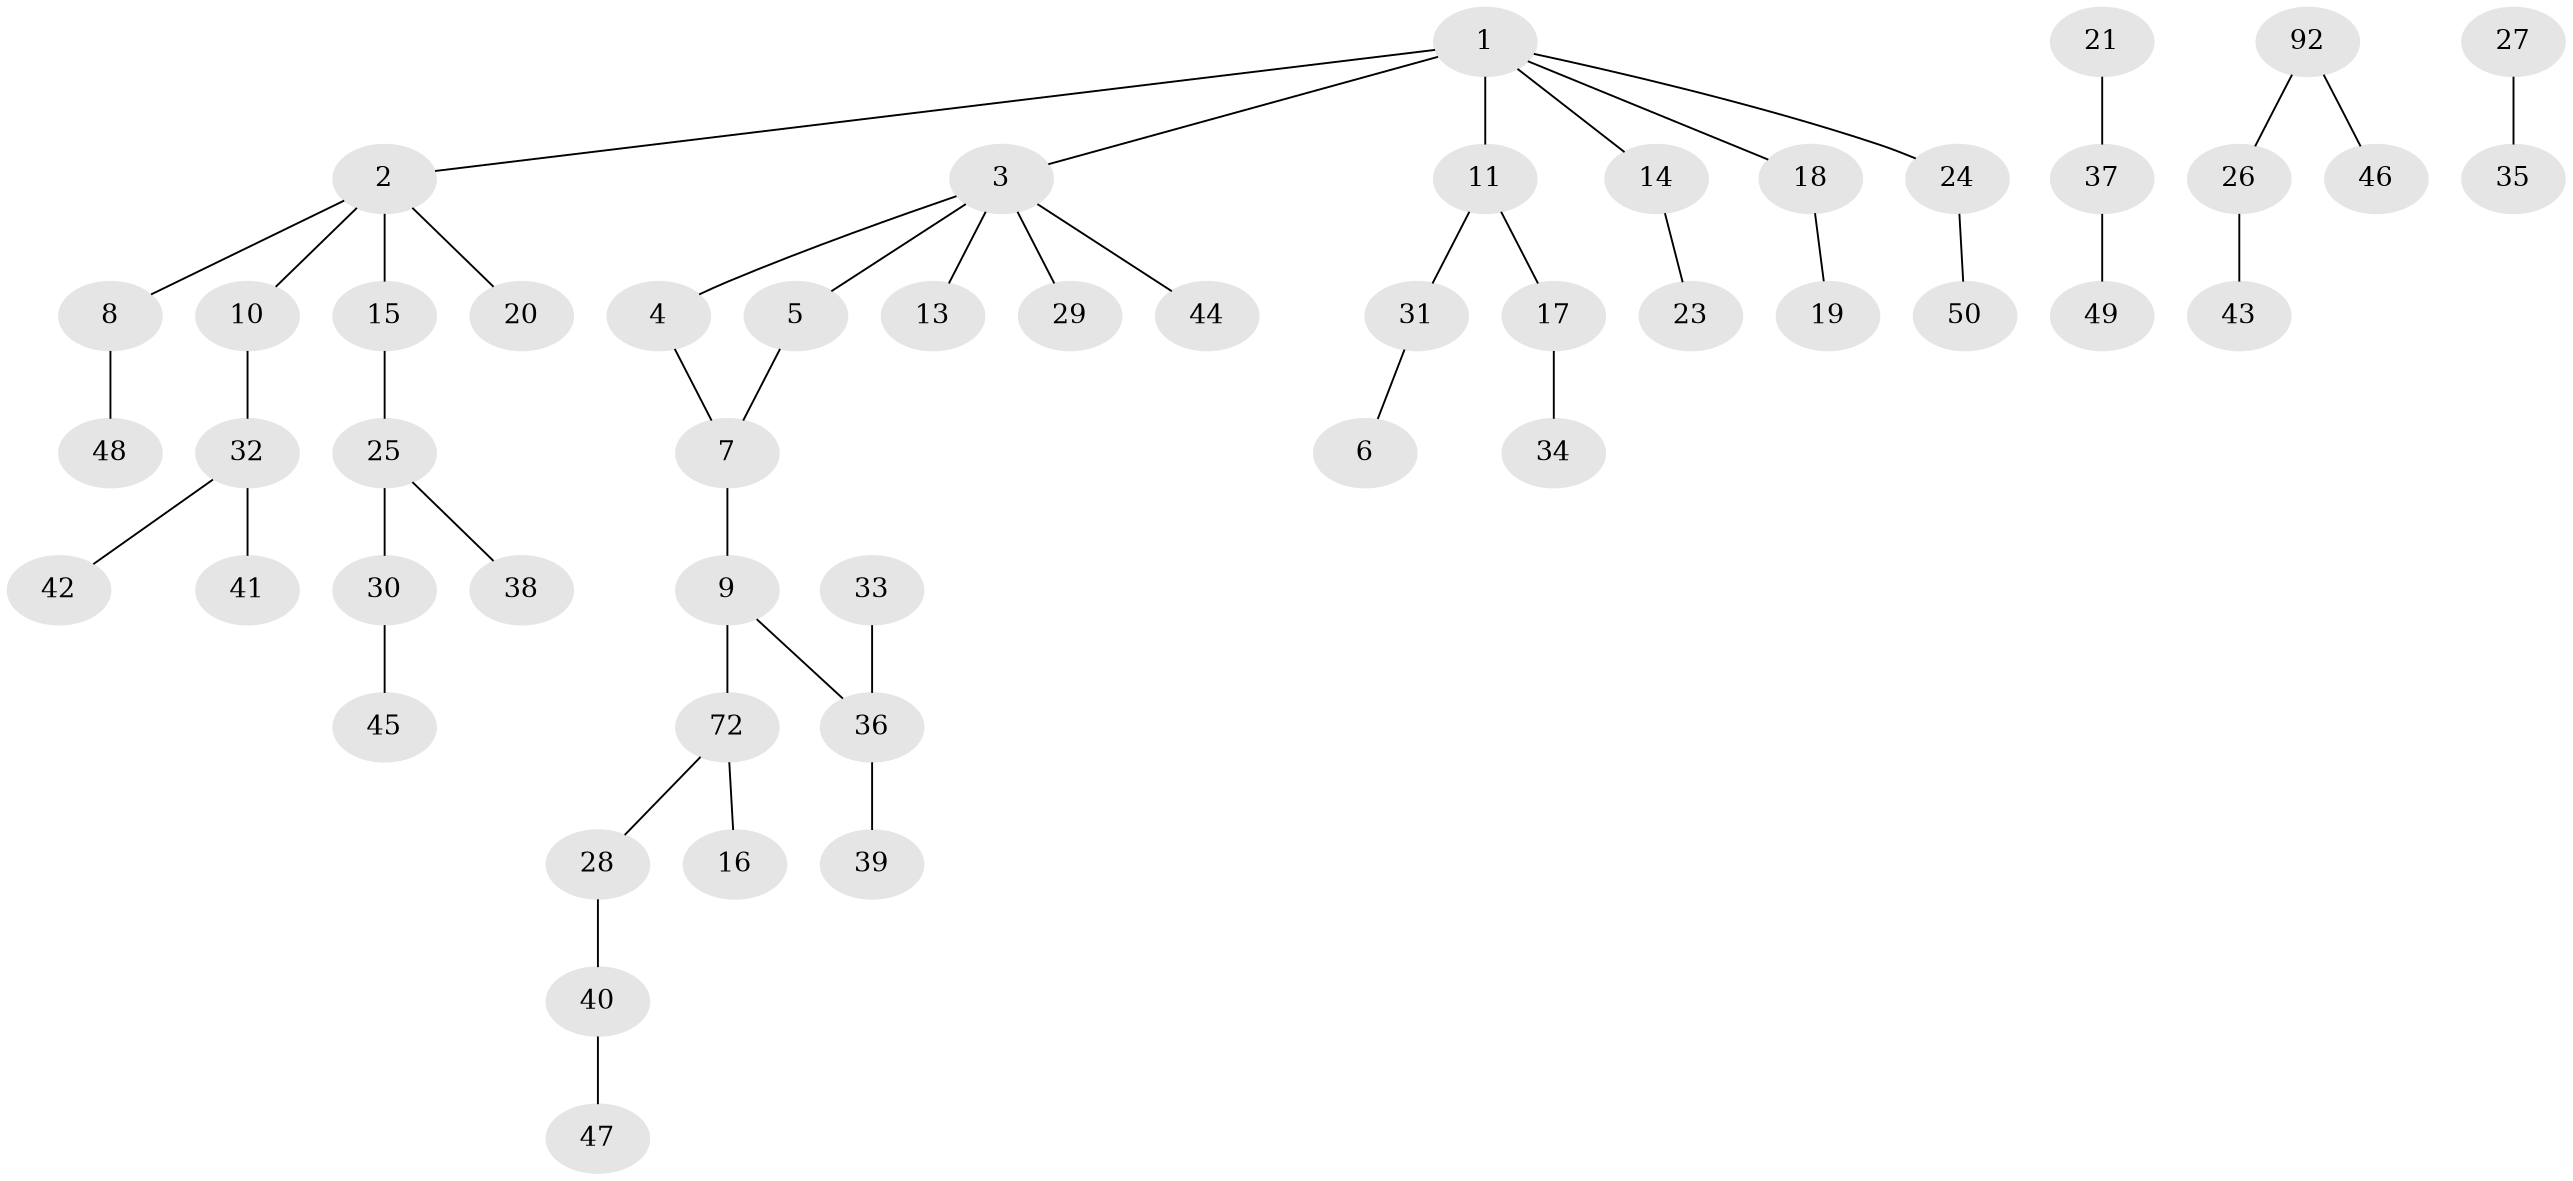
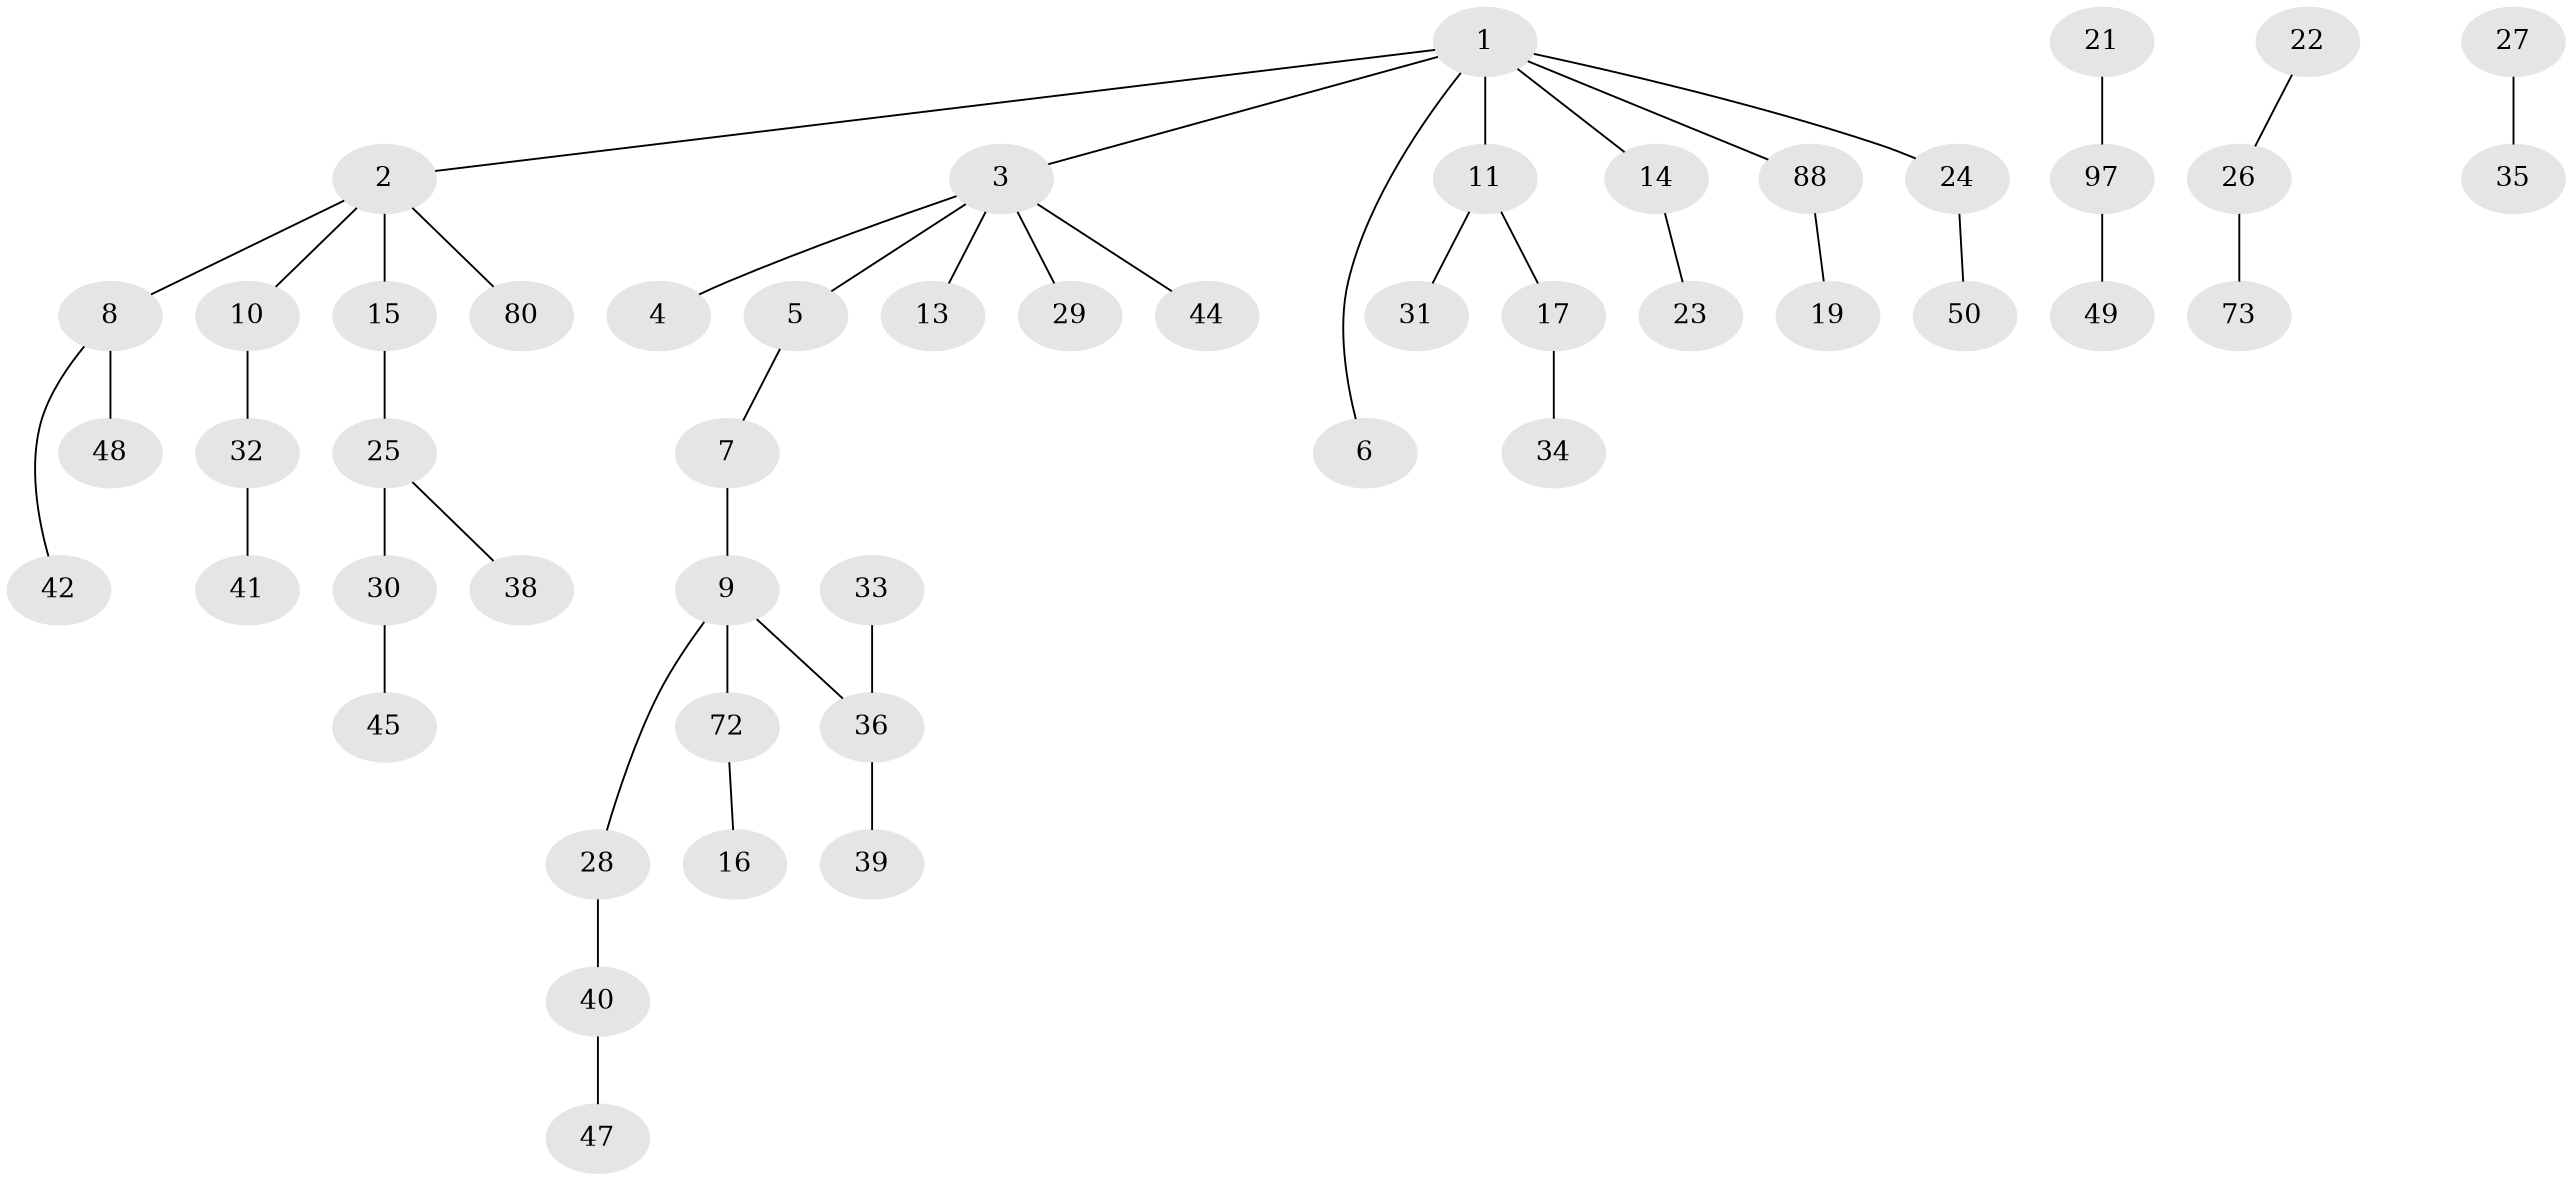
node "92": label "92" -> "22"
node "18": label "18" -> "88"
node "37": label "37" -> "97"
node "46": removed
node "20": label "20" -> "80"
node "43": label "43" -> "73"
edge "31" -- "6": now "1" -- "6"
edge "4" -- "7": removed
edge "32" -- "42": now "8" -- "42"
edge "72" -- "28": now "9" -- "28"
